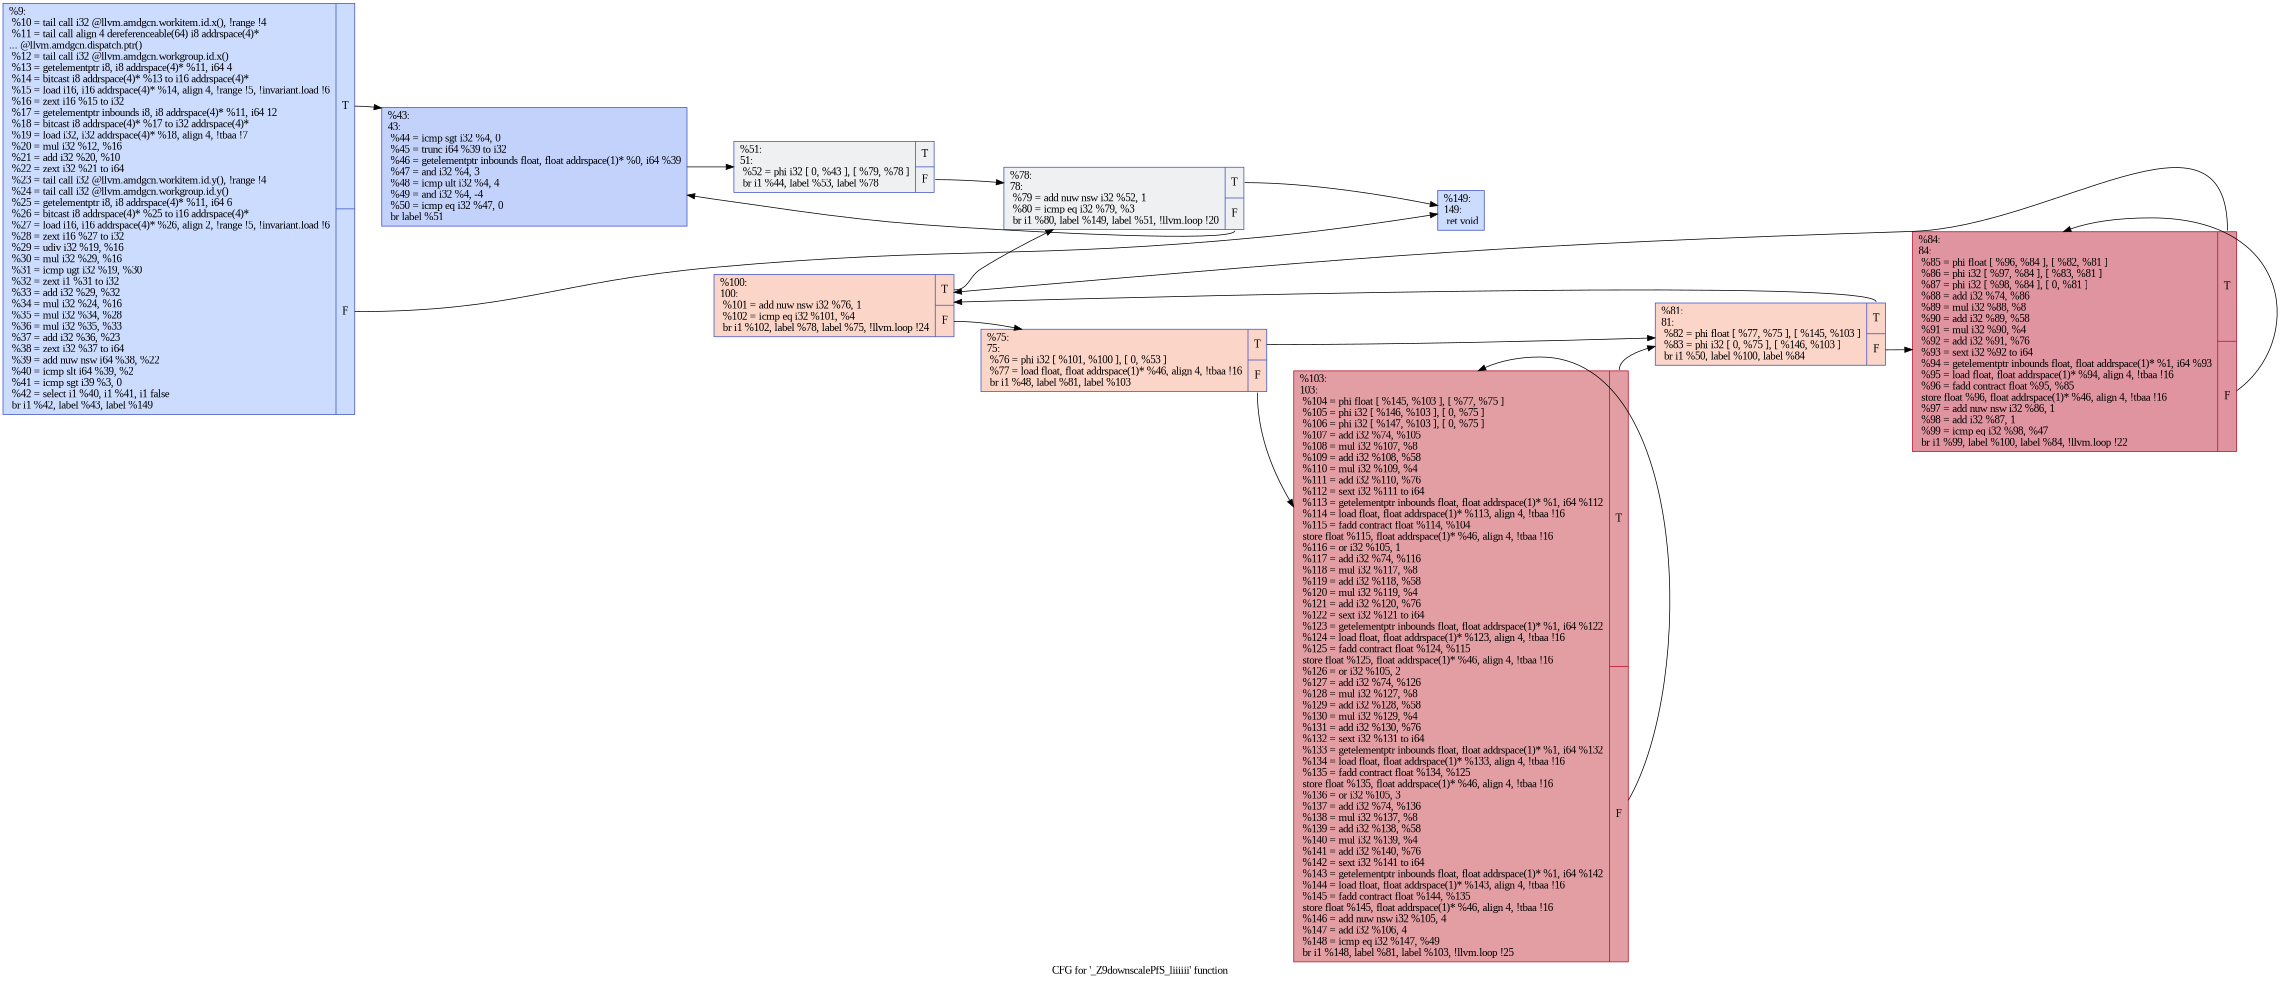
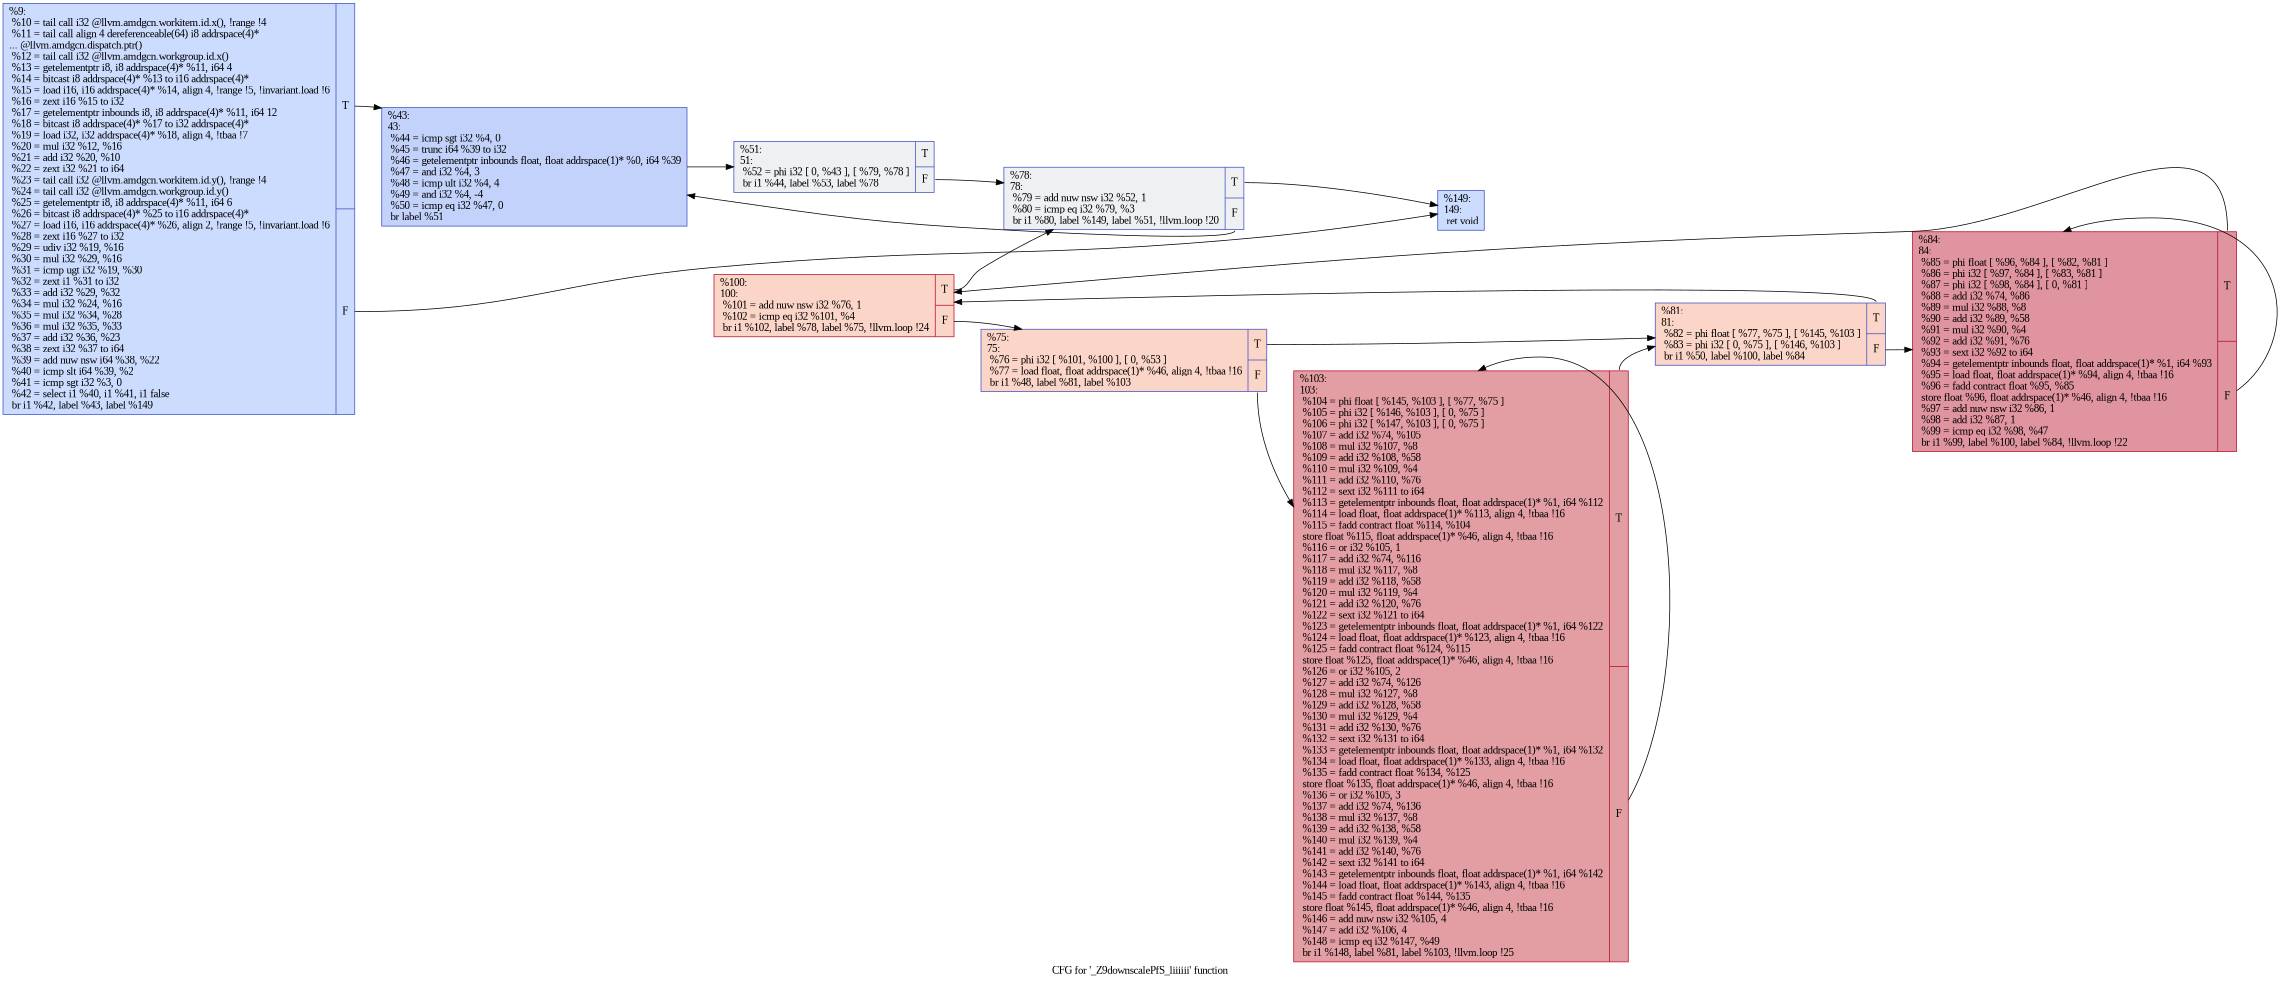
node "%100:": color #3d50c3ff -> #b70d28ff
node "%9:": text "%41 = icmp sgt i39 %3, 0" -> "%41 = icmp sgt i32 %3, 0"
